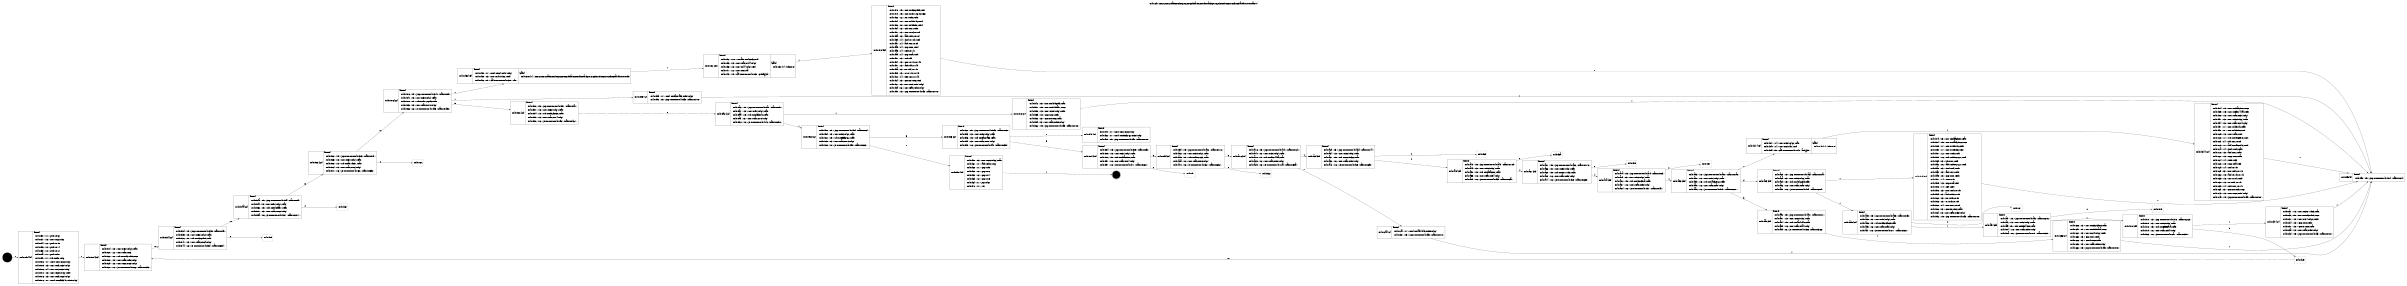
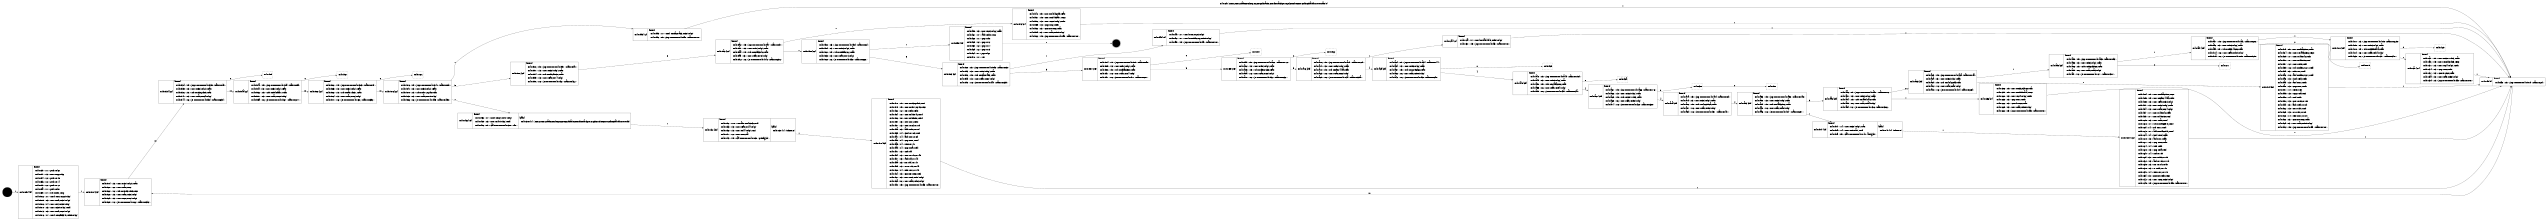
edge "0x401f4b [19]" -> "0x401ff8 [5]": added, label "1"
edge "0x401a7a [25]" -> "0x401de1": now "0x401f2e" -> "0x401de1"
edge "0x401a93 [25]" -> "0x401ac5 [25]": now "0x401aac [25]" -> "0x401ac5 [25]"
edge "0x401b29" -> "0x40191d [23]": now "0x401ff8 [5]" -> "0x40191d [23]"
